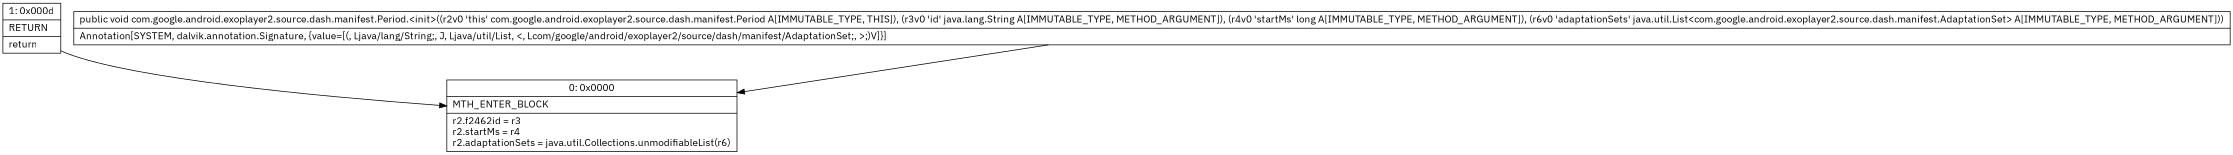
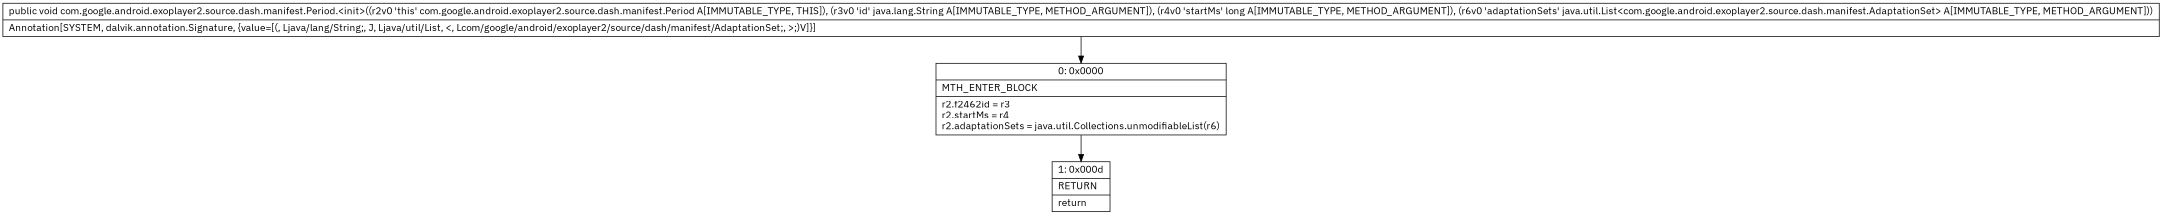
edge "1: 0x000d" -> "0: 0x0000": reversed
